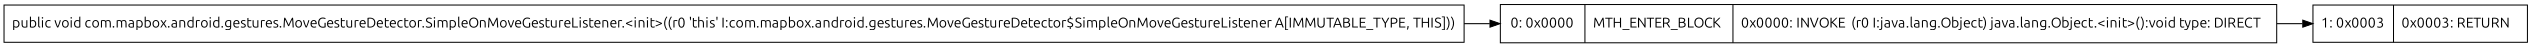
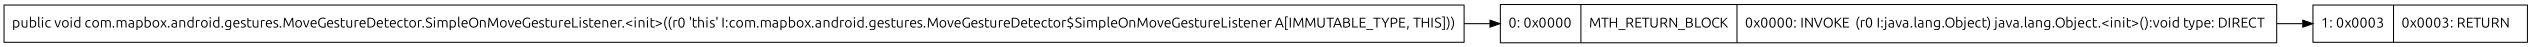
node "0: 0x0000": text "MTH_ENTER_BLOCK" -> "MTH_RETURN_BLOCK"
